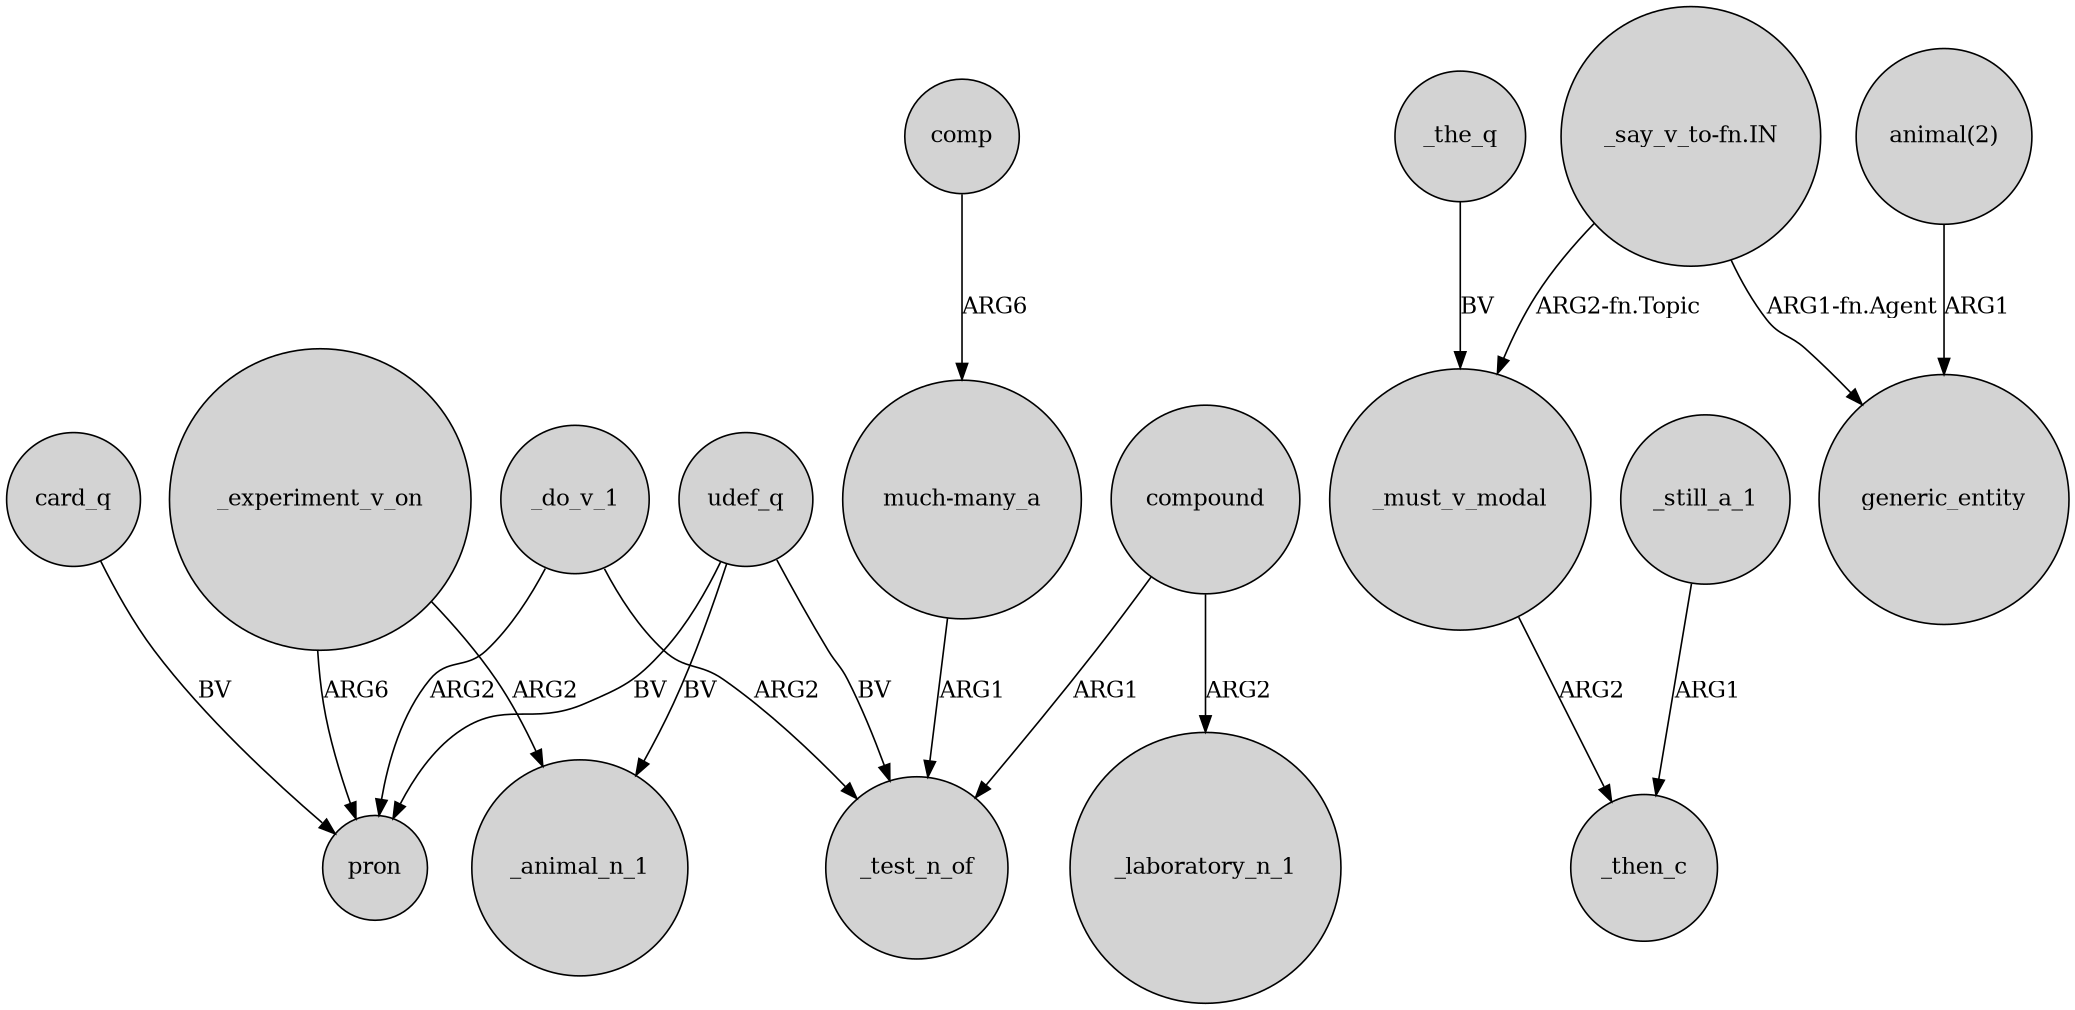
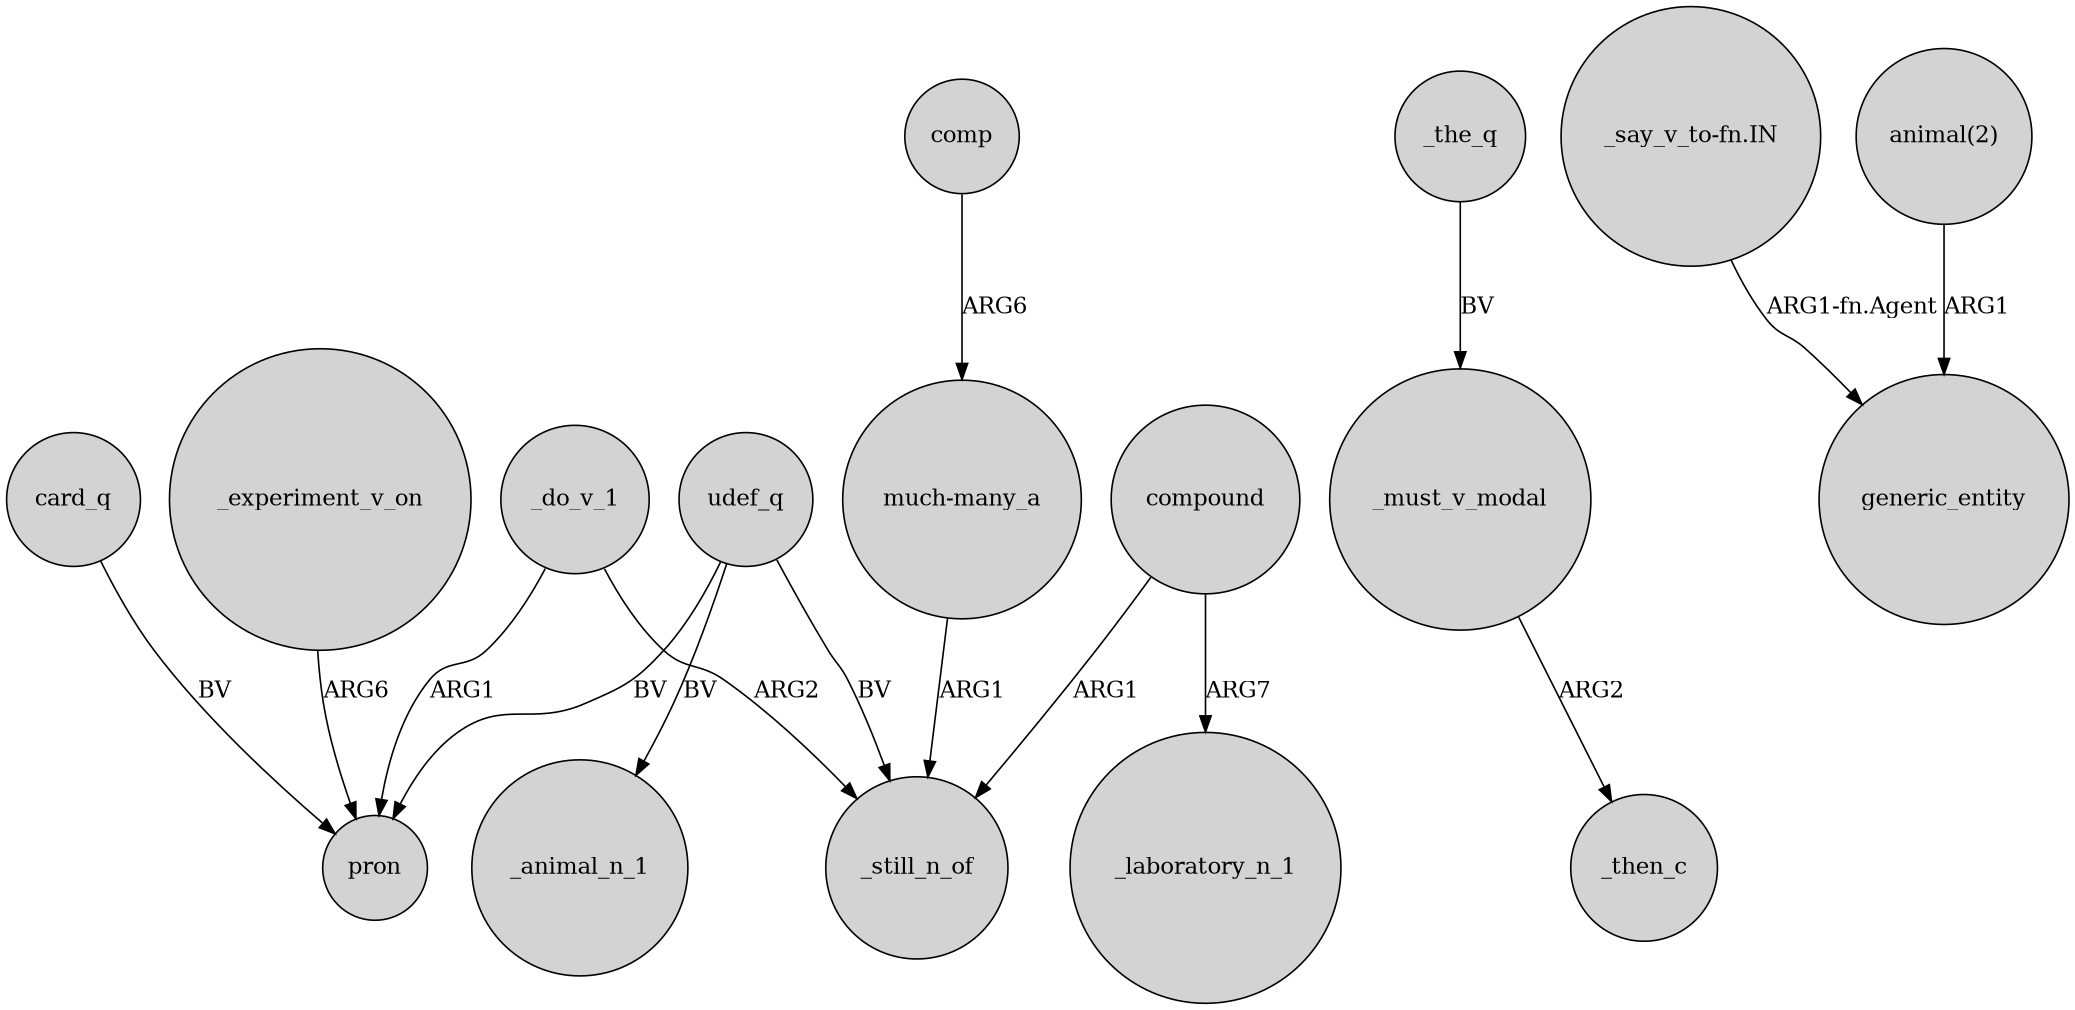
edge "_say_v_to-fn.IN" -> "_must_v_modal": removed, label "ARG2-fn.Topic"
node "_still_a_1": removed
edge "_experiment_v_on" -> "_animal_n_1": removed, label "ARG2"
edge "_do_v_1" -> "pron": label "ARG2" -> "ARG1"
edge "compound" -> "_laboratory_n_1": label "ARG2" -> "ARG7"
node "_test_n_of": label "_test_n_of" -> "_still_n_of"
